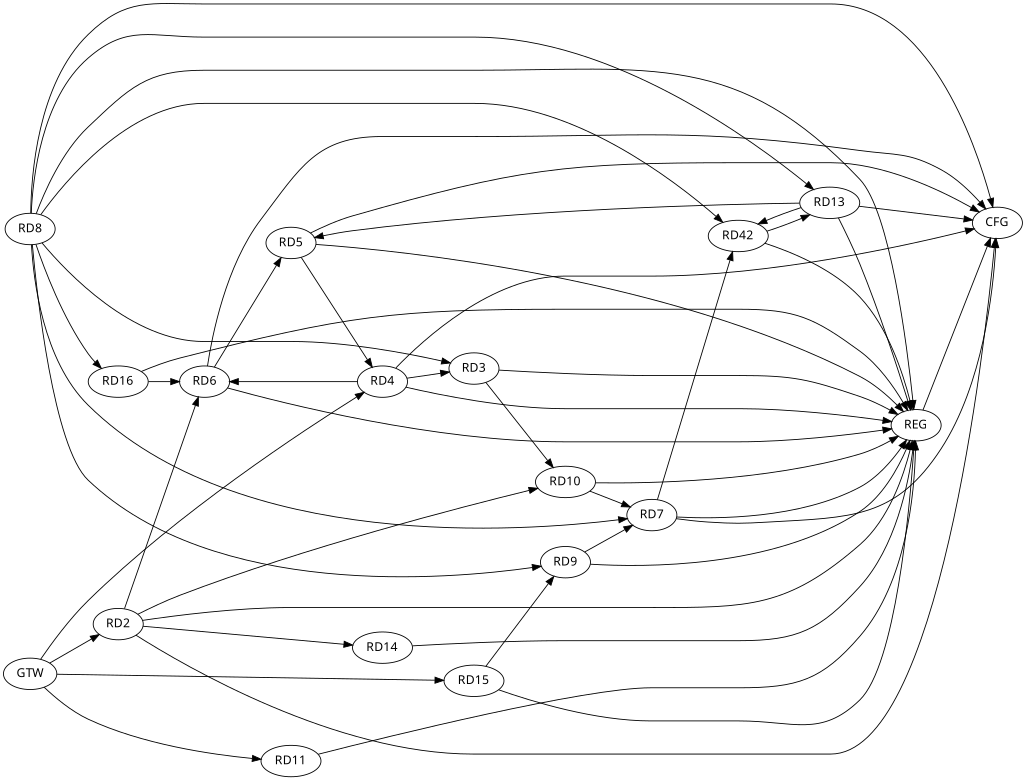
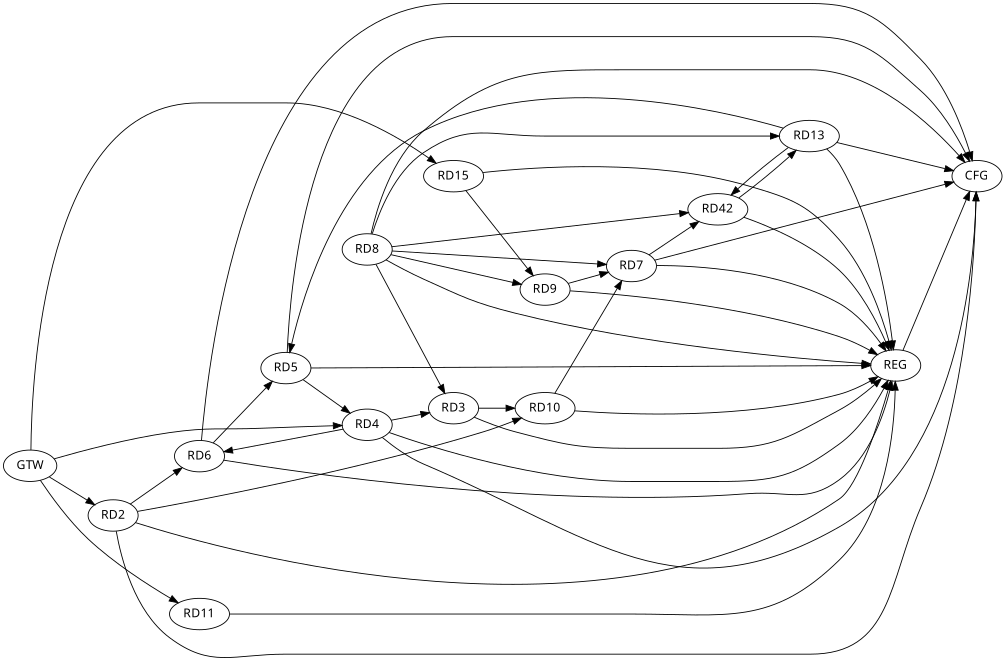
node "RD16": removed
node "RD14": removed
